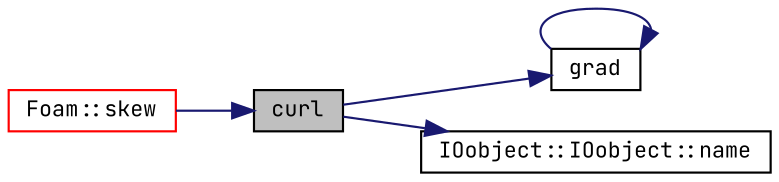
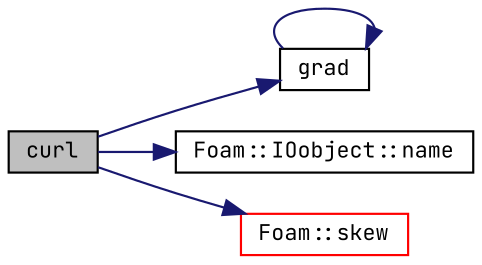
edge "Foam::skew" -> "curl": reversed
node "IOobject::IOobject::name": label "IOobject::IOobject::name" -> "Foam::IOobject::name"
